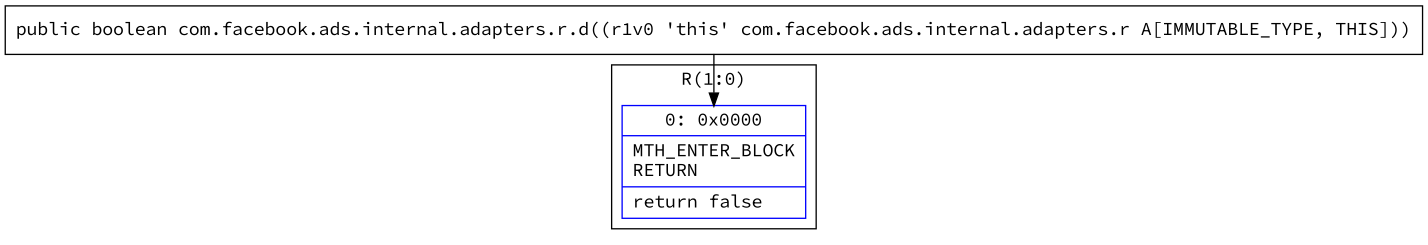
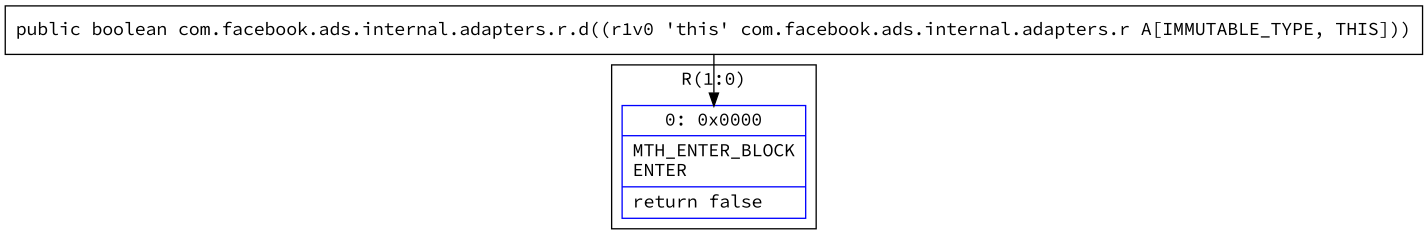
node "0: 0x0000": text "RETURN" -> "ENTER"
